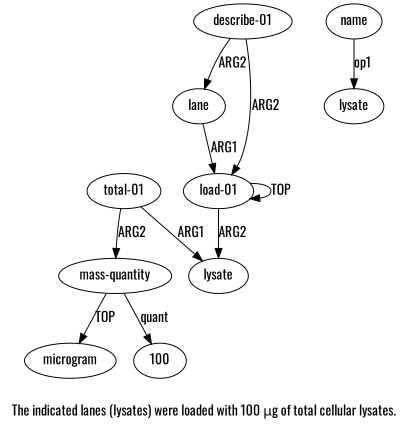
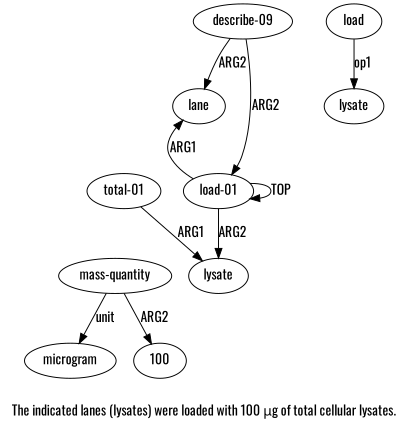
node "describe-01": label "describe-01" -> "describe-09"
node "name": label "name" -> "load"
edge "lane" -> "load-01": reversed
edge "total-01" -> "mass-quantity": removed, label "ARG2"
edge "mass-quantity" -> "microgram": label "TOP" -> "unit"
edge "mass-quantity" -> "100": label "quant" -> "ARG2"
